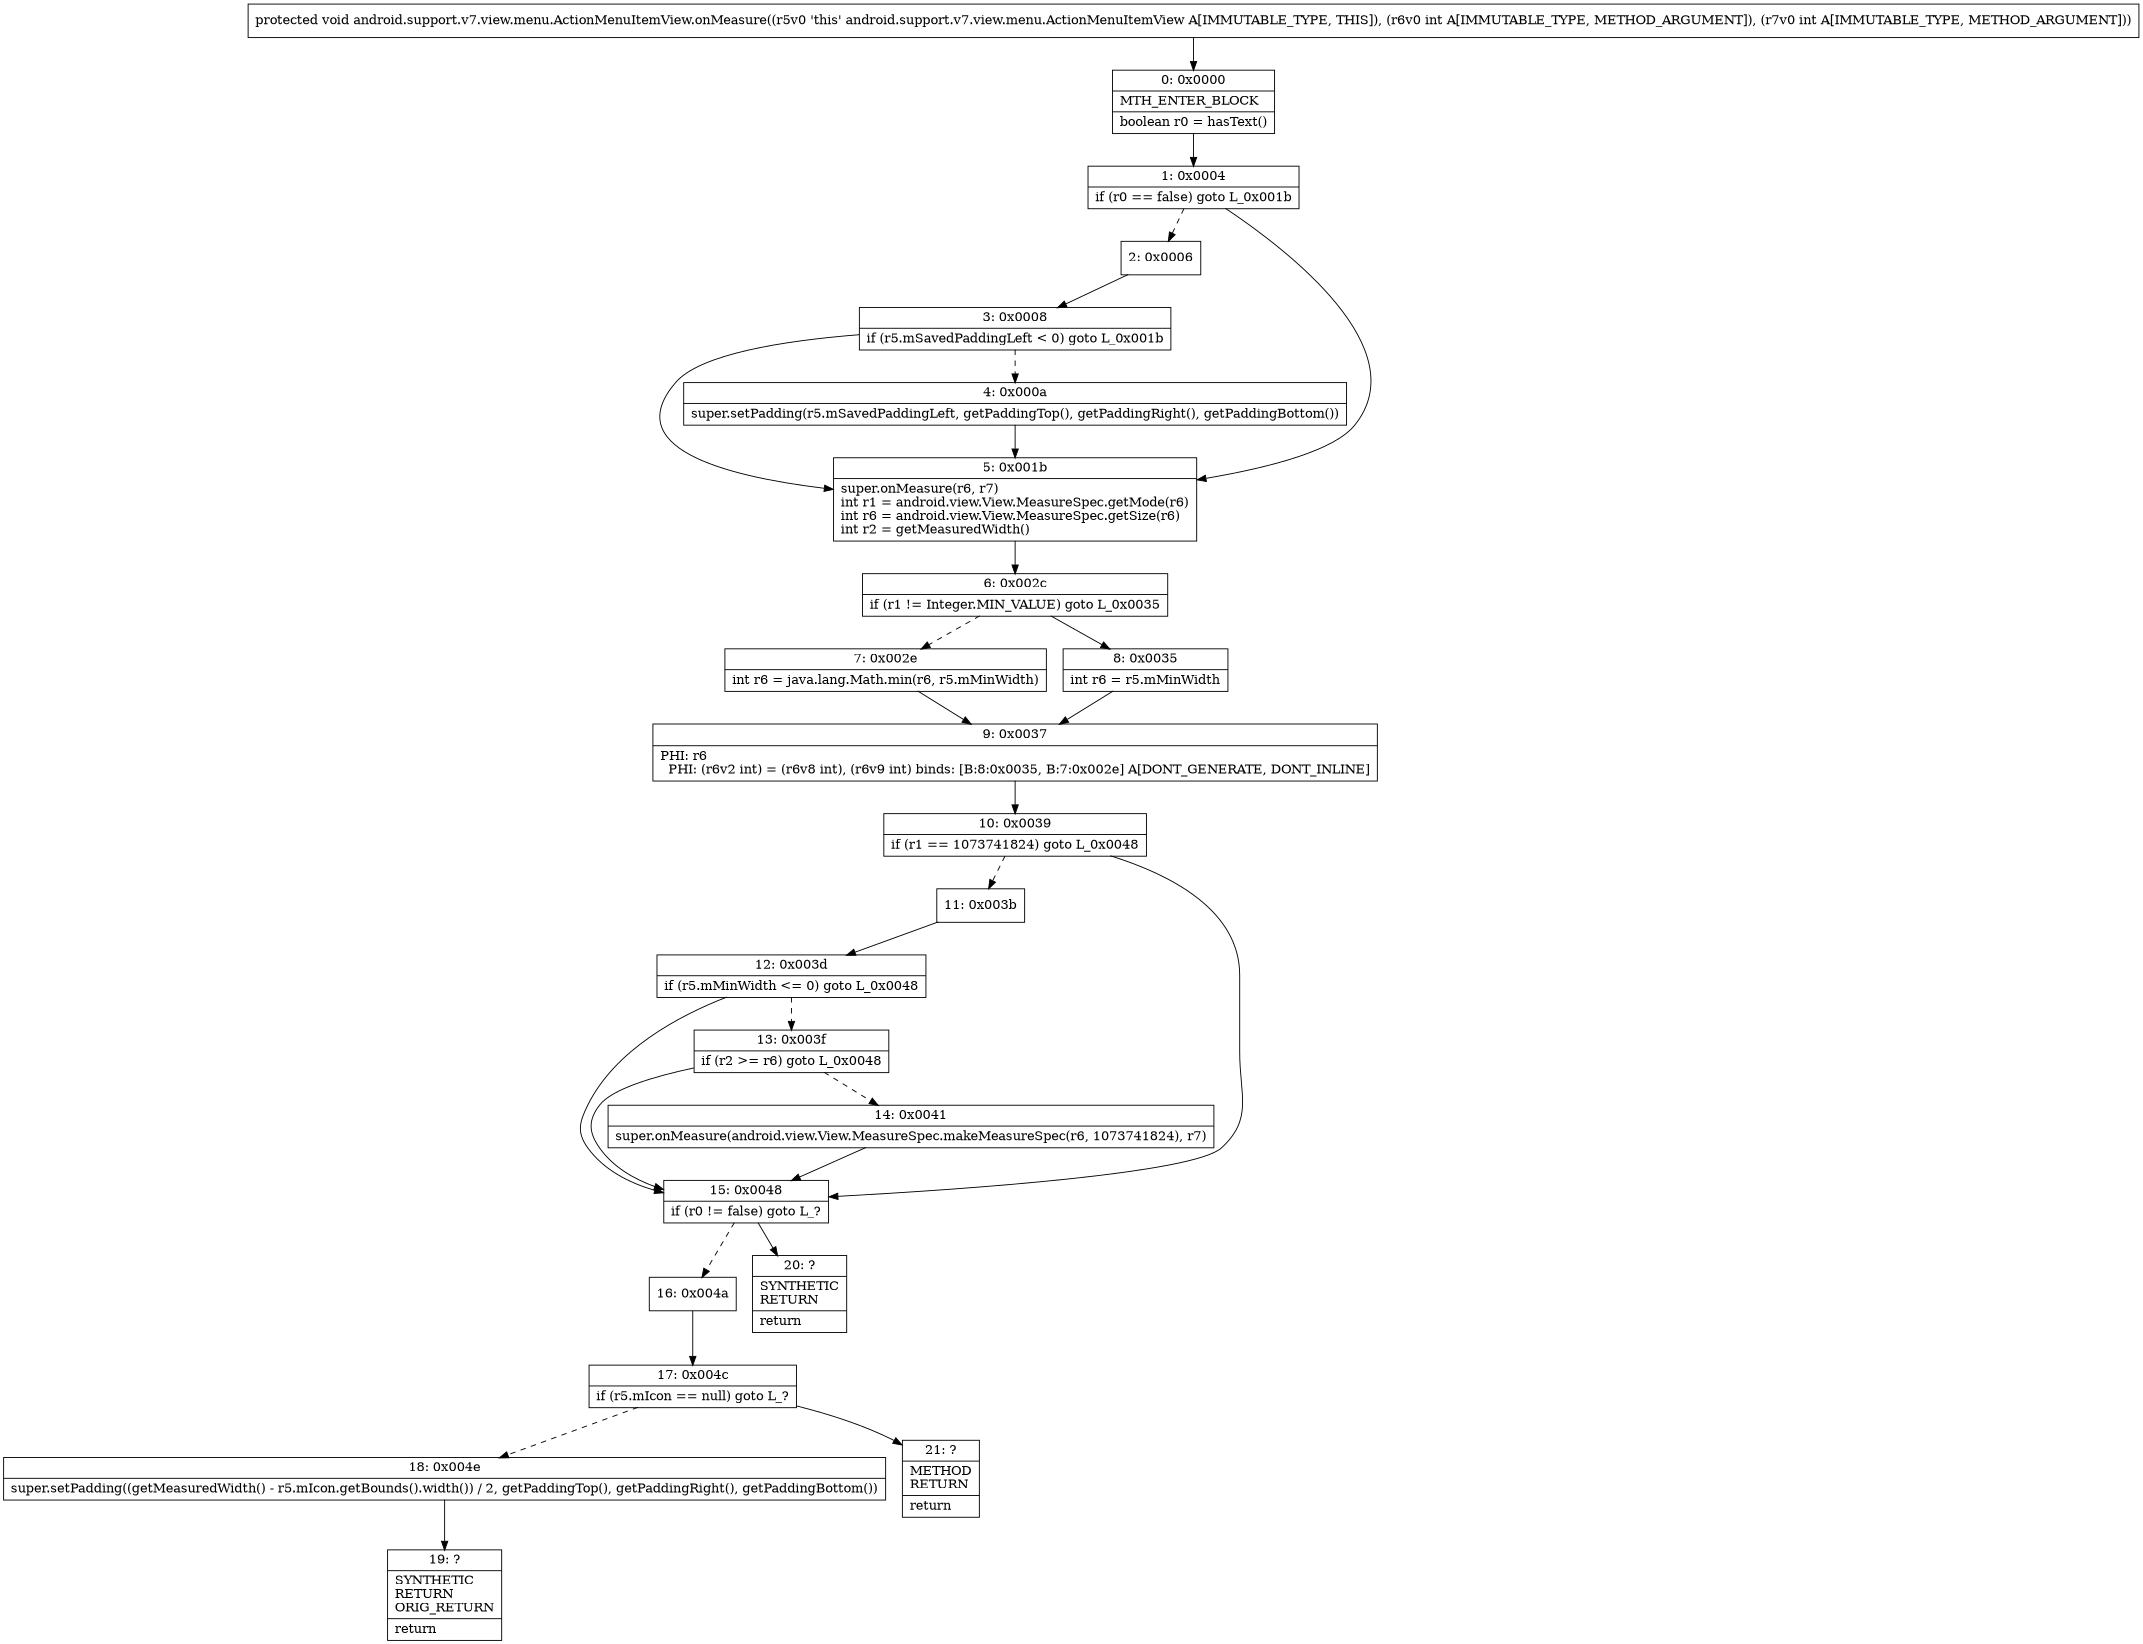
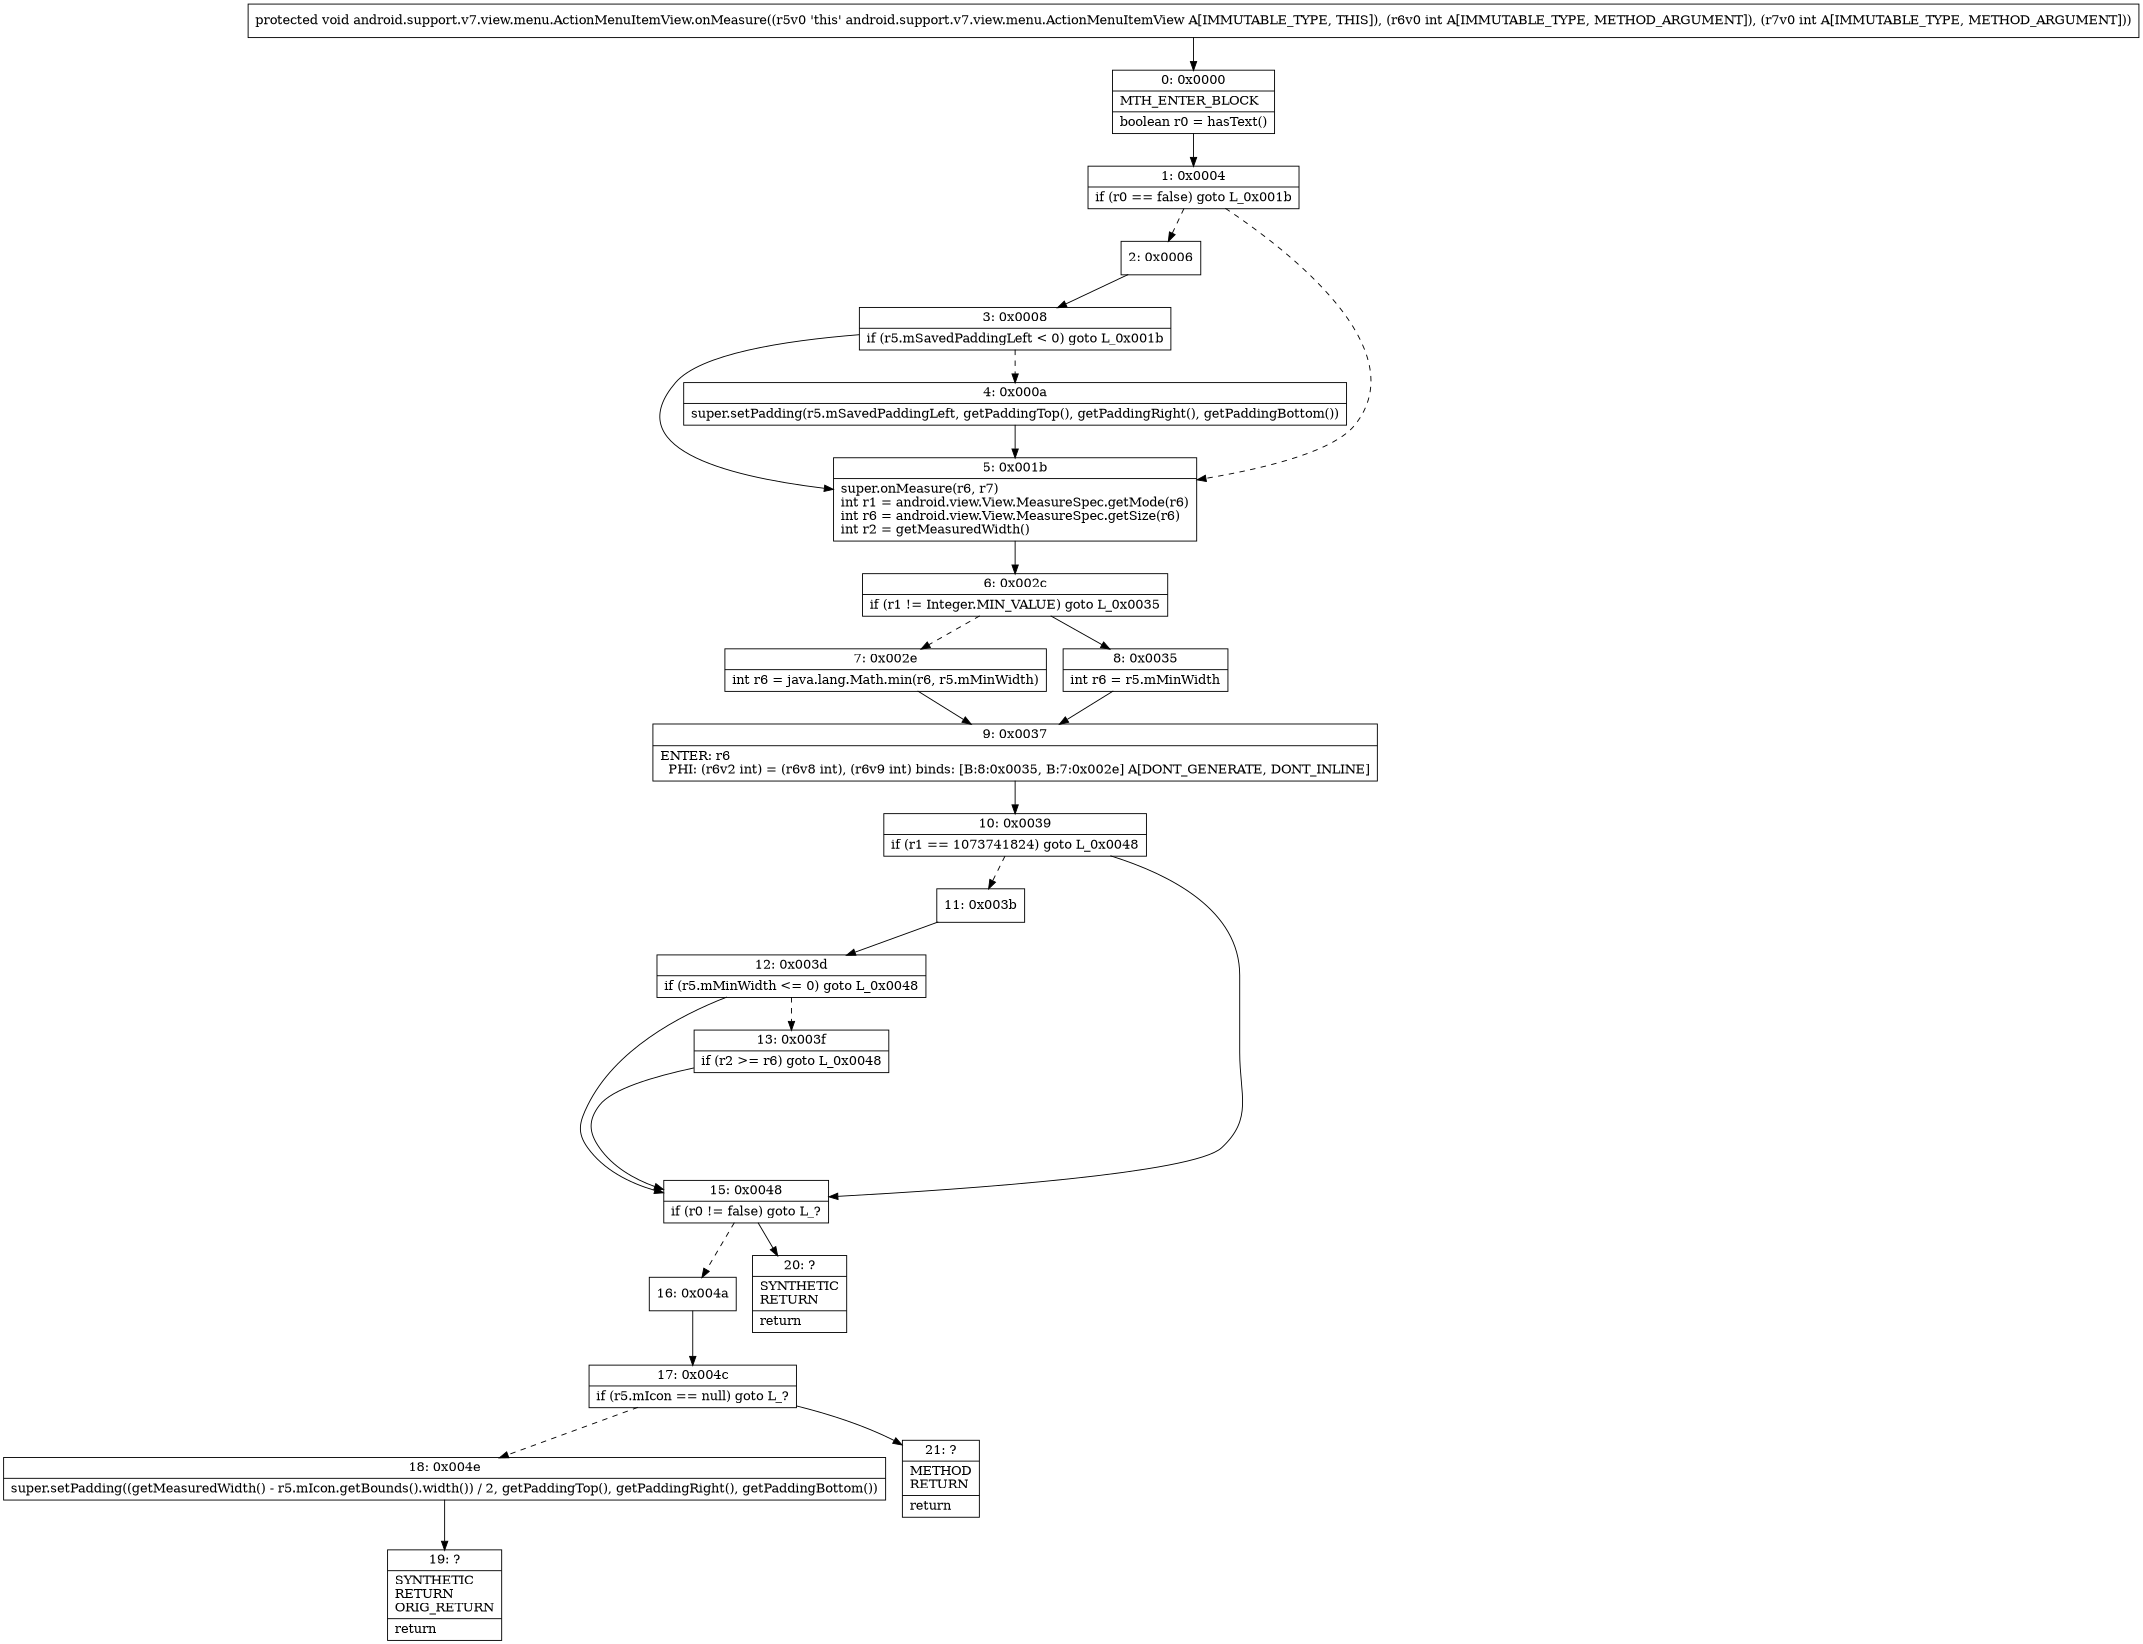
edge "1: 0x0004" -> "5: 0x001b": style solid -> dashed
node "9: 0x0037": text "PHI: r6" -> "ENTER: r6"
node "14: 0x0041": removed
